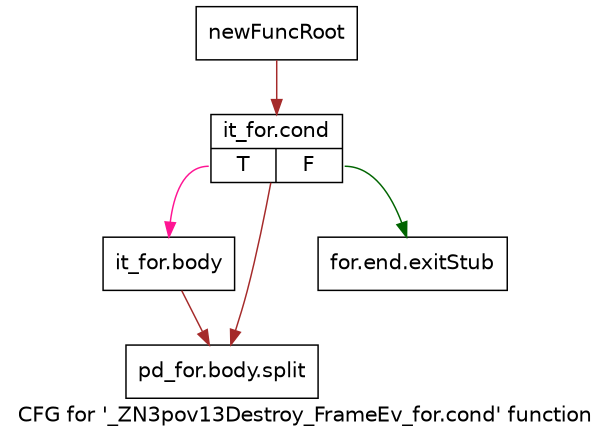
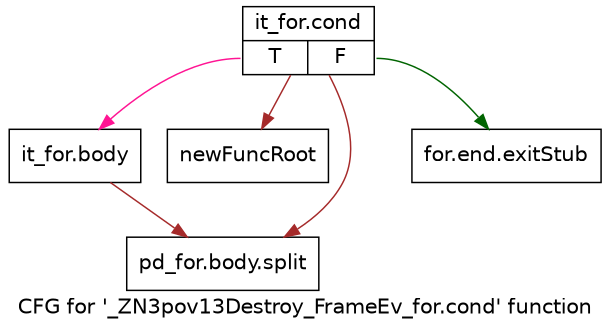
edge "newFuncRoot" -> "it_for.cond": reversed
